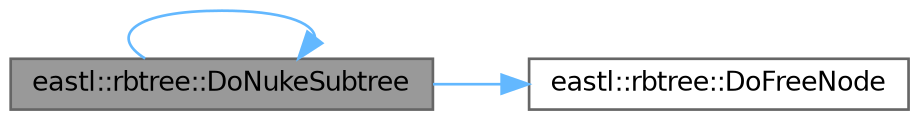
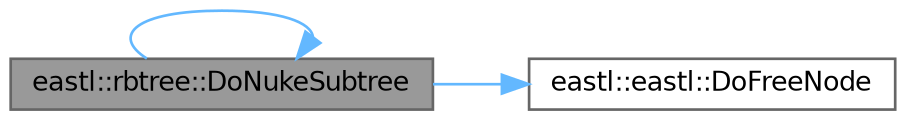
node "eastl::rbtree::DoFreeNode": label "eastl::rbtree::DoFreeNode" -> "eastl::eastl::DoFreeNode"
